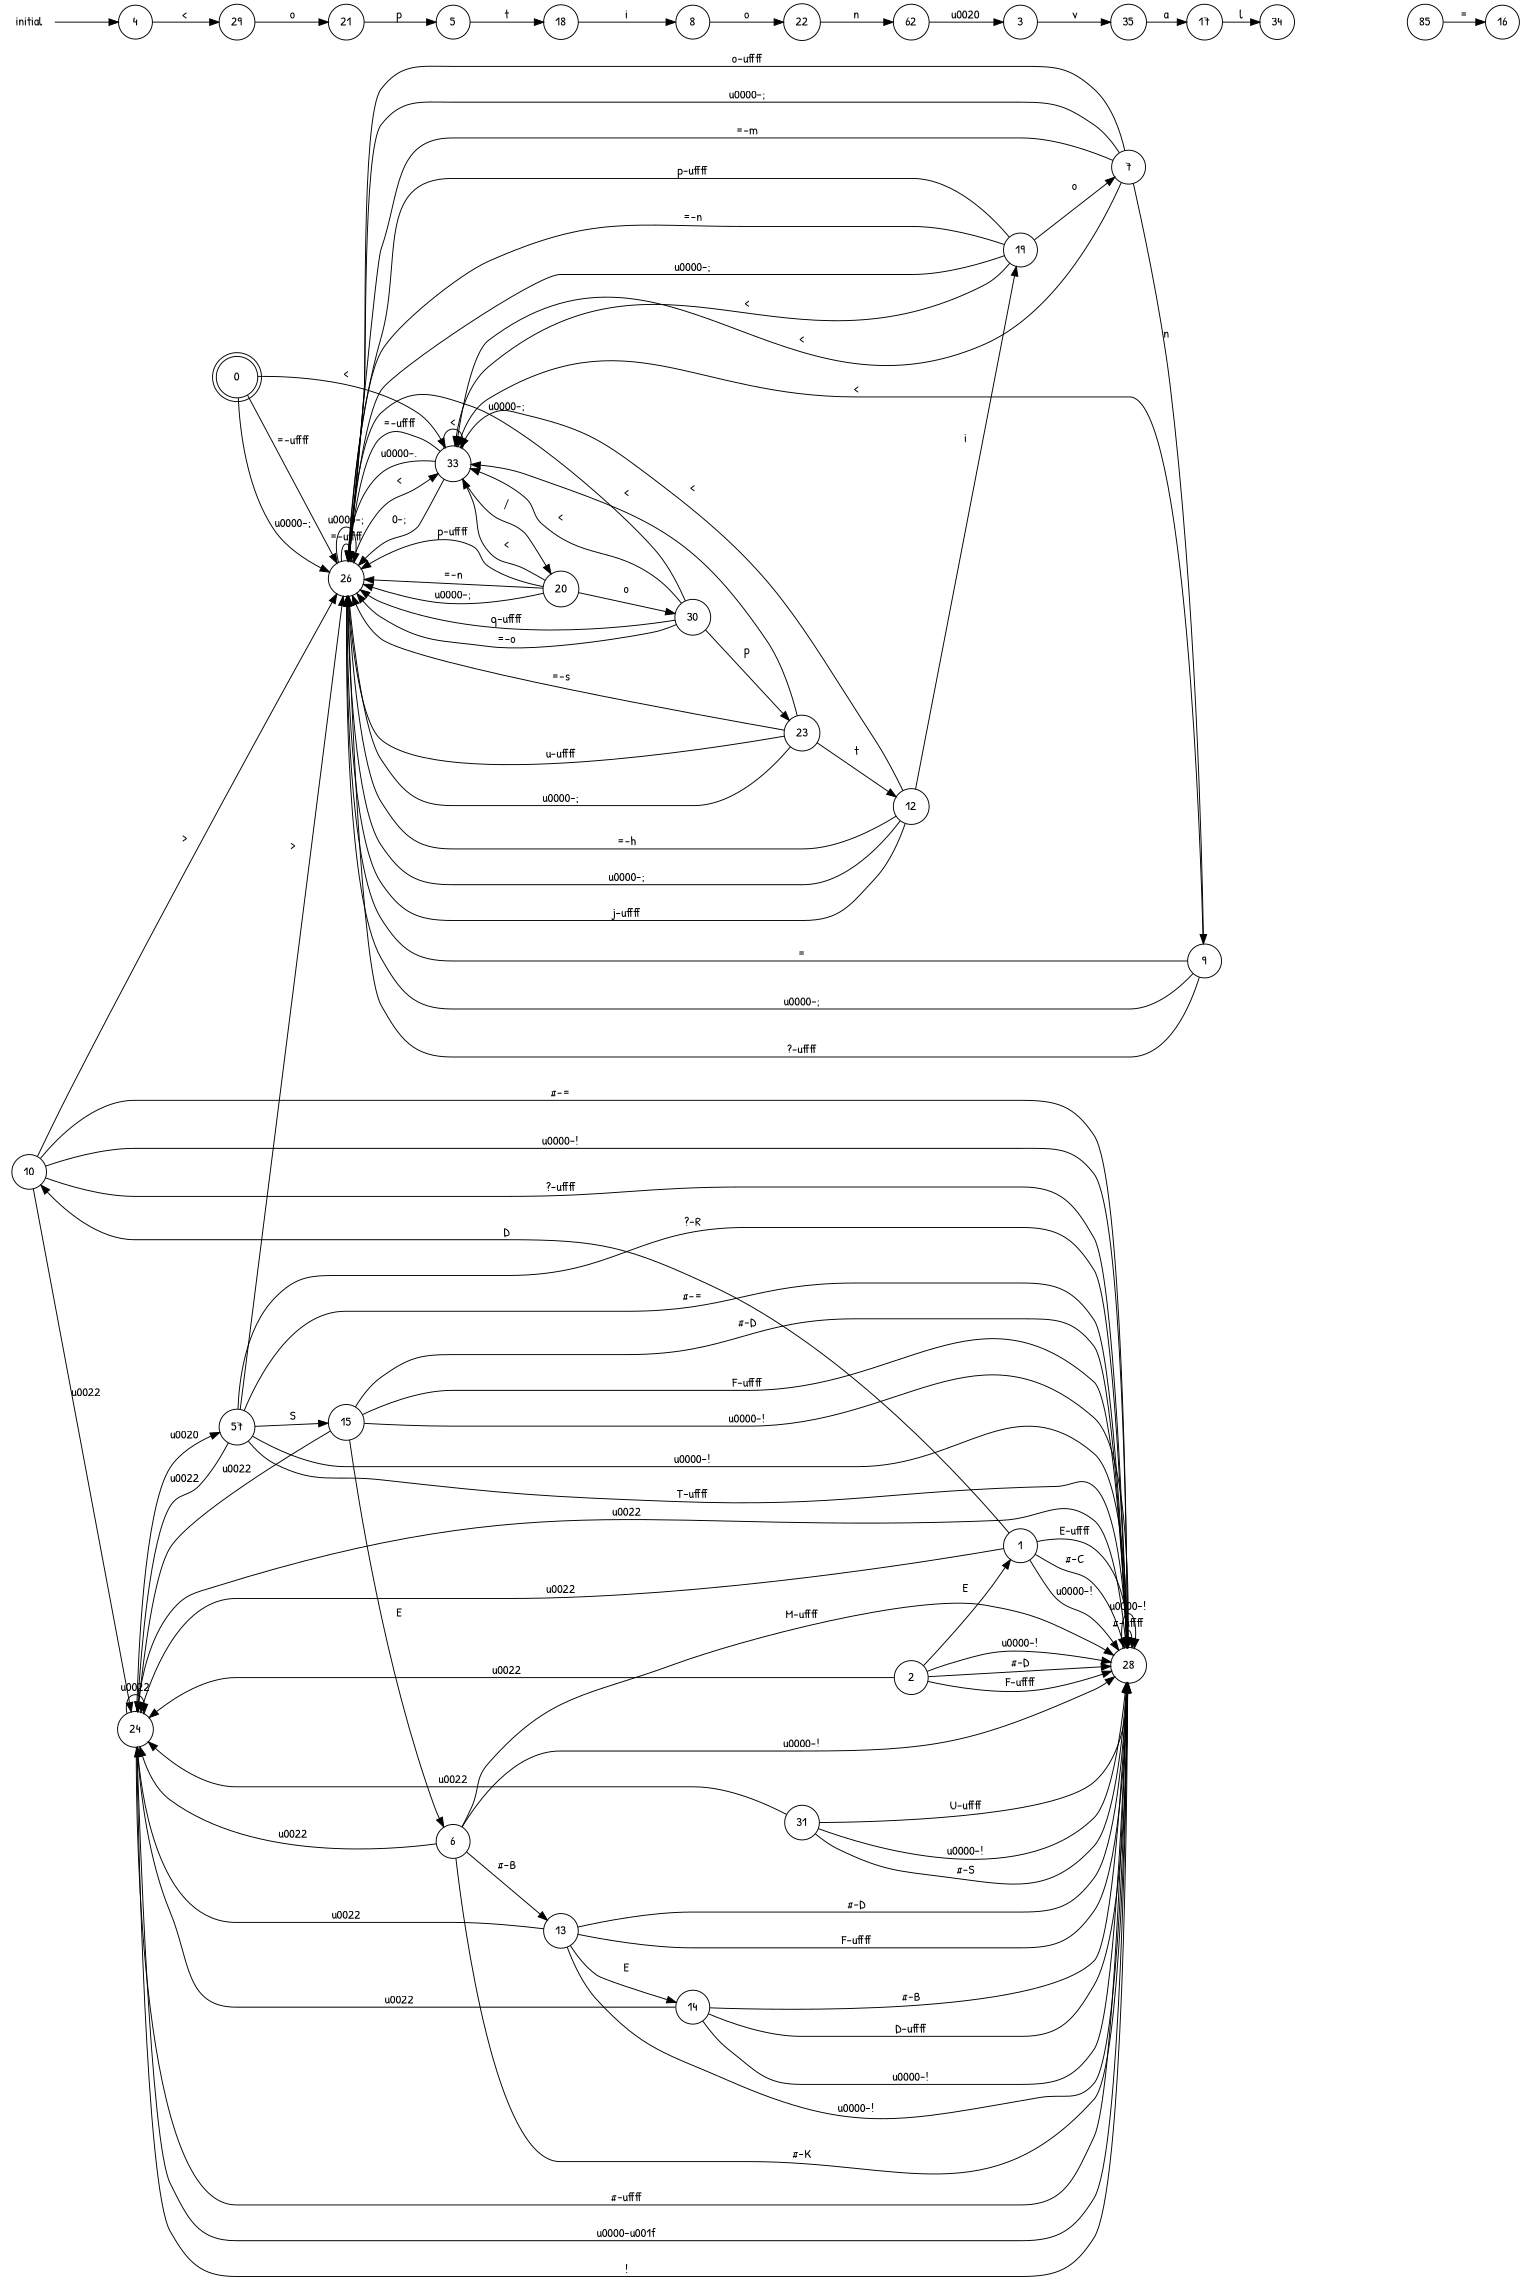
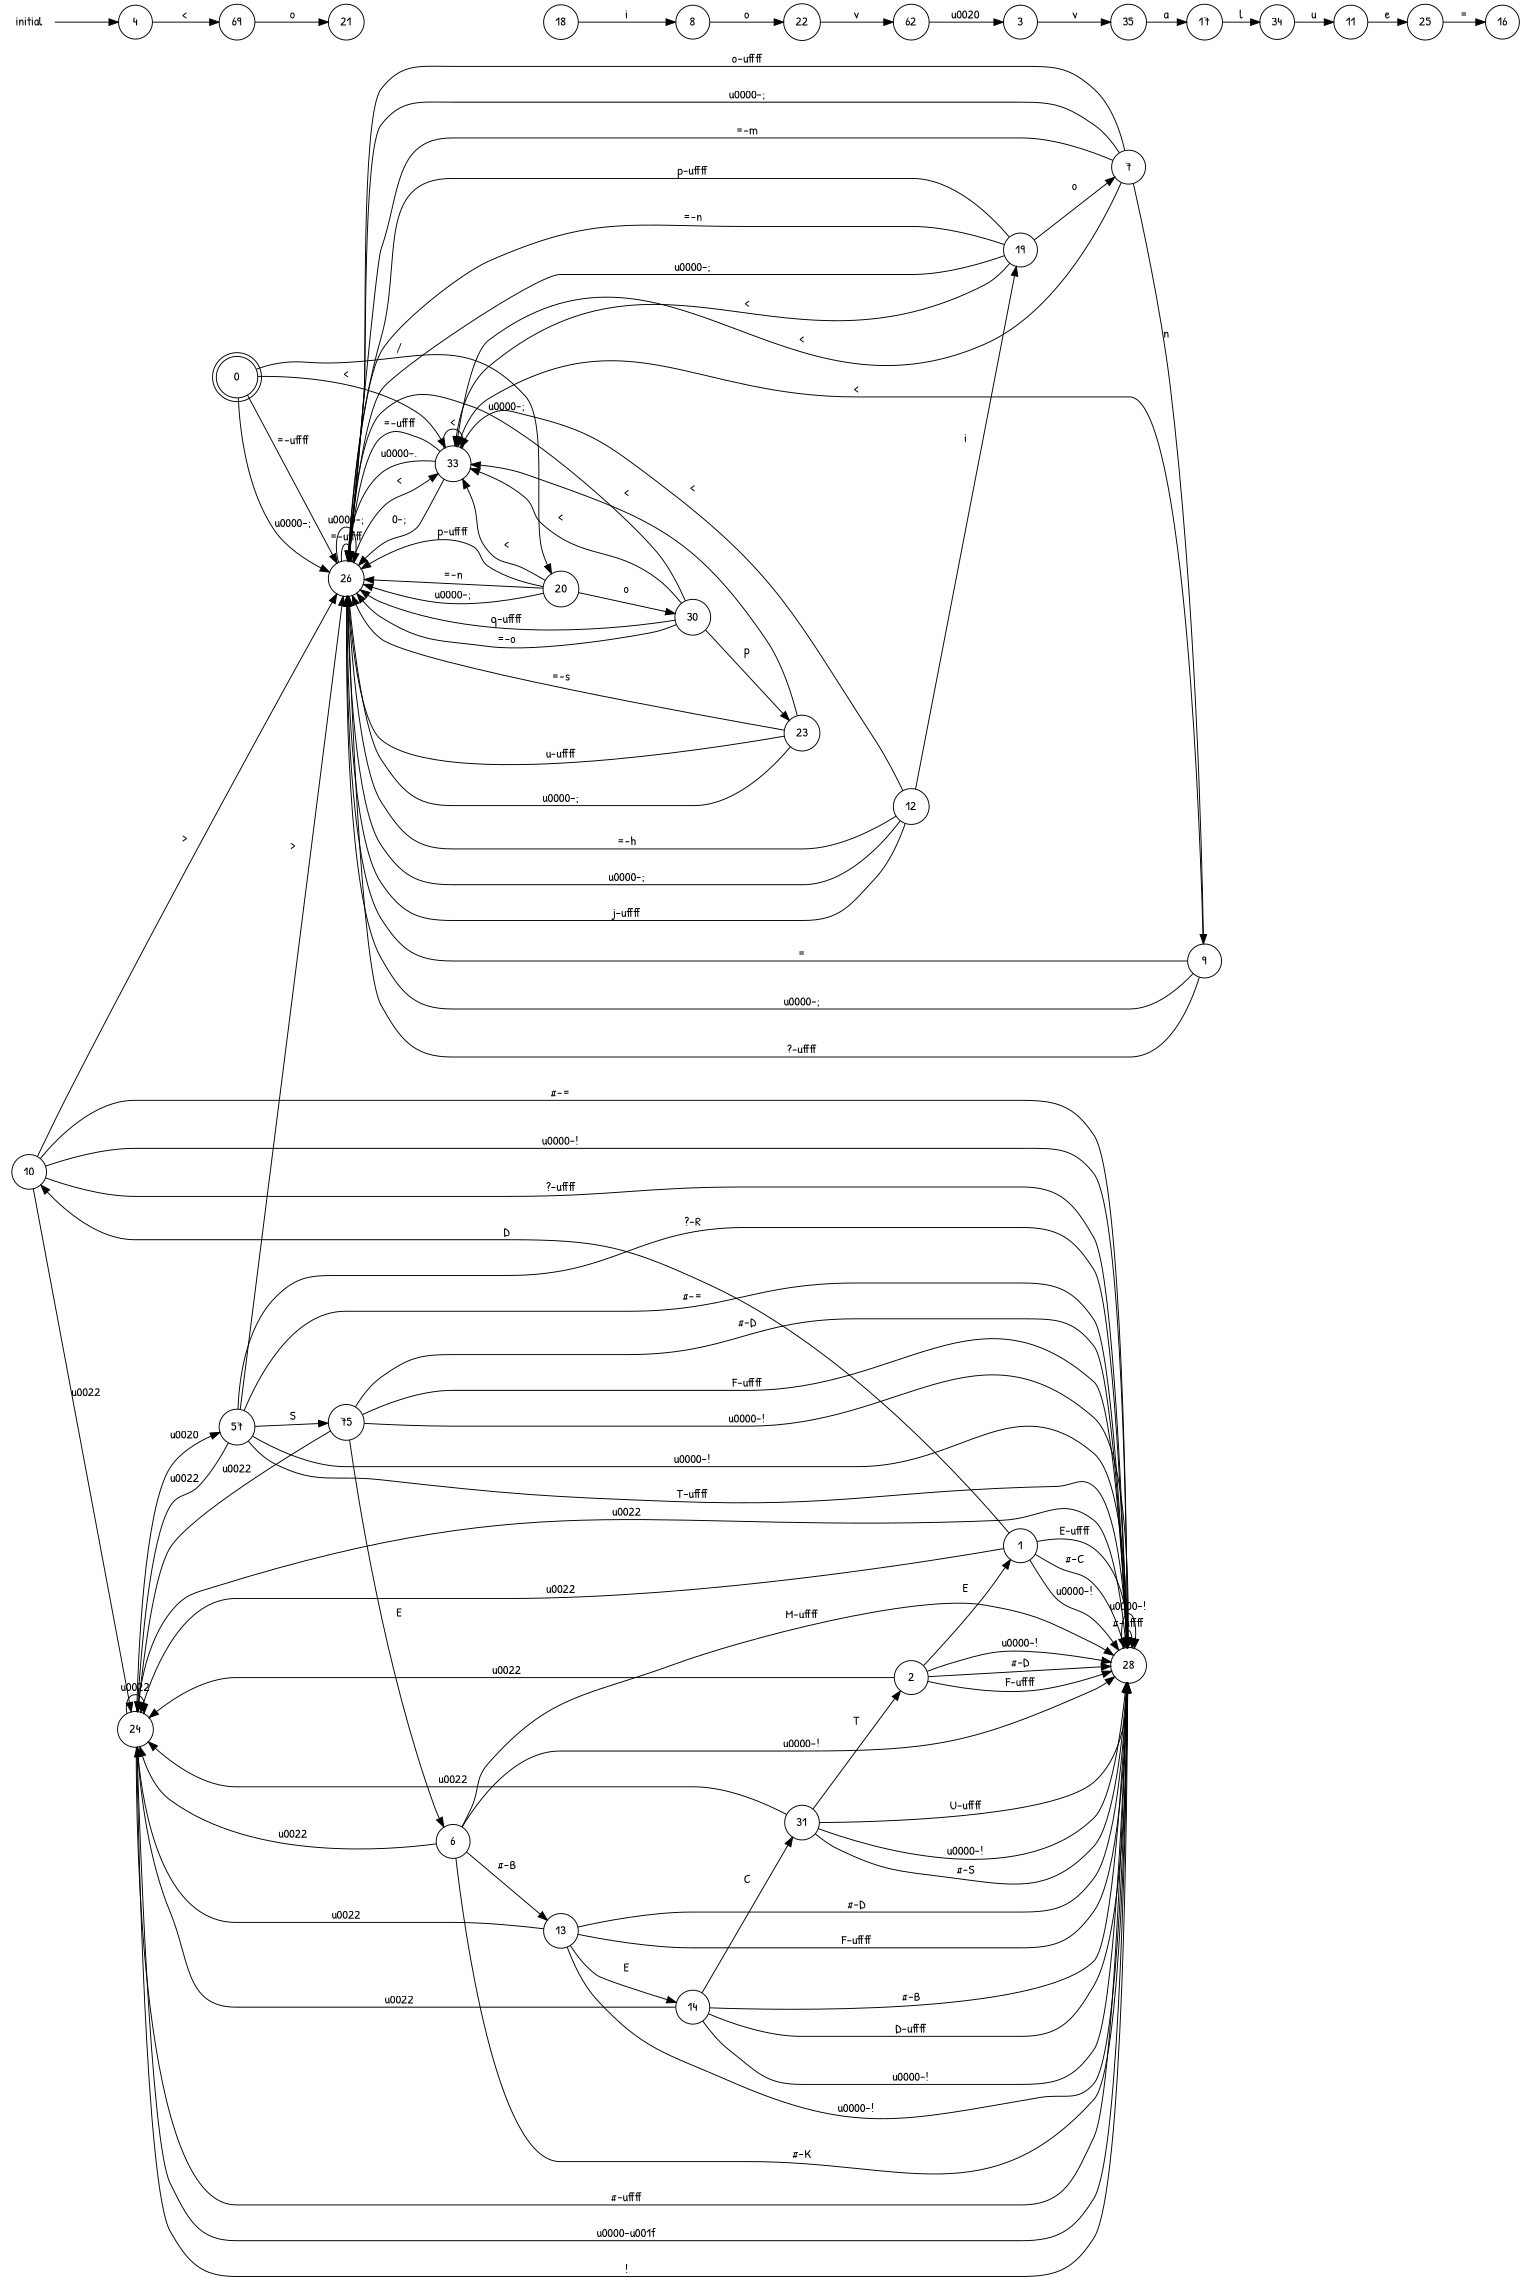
edge "22" -> "62": label "n" -> "v"
node "29": label "29" -> "69"
node "5": removed
node "11": added
node "85": label "85" -> "25"
edge "33" -> "20": now "0" -> "20"
edge "23" -> "12": removed, label "t"
node "15": label "15" -> "75"
edge "31" -> "2": added, label "T"
edge "14" -> "31": added, label "C"
